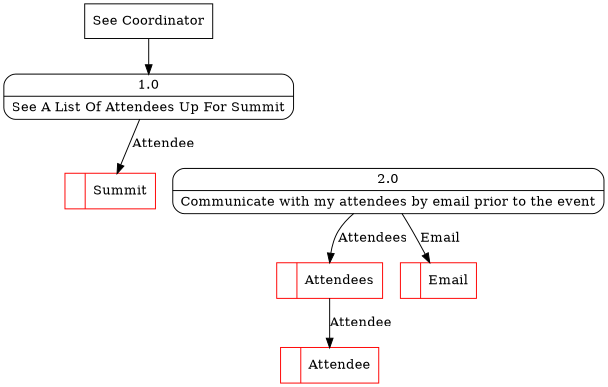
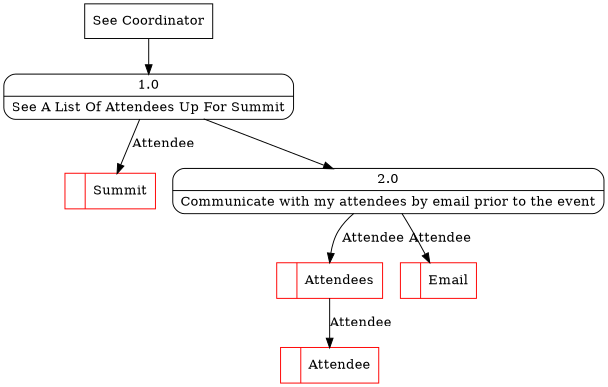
edge "1.0" -> "2.0": added
edge "2.0" -> "Attendees": label "Attendees" -> "Attendee"
edge "2.0" -> "Email": label "Email" -> "Attendee"
